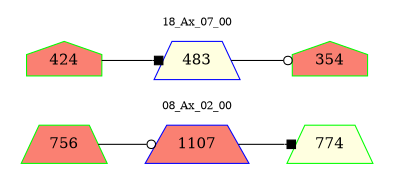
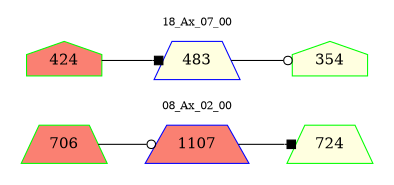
node "354": fillcolor salmon -> lightyellow
node "756": label "756" -> "706"
node "774": label "774" -> "724"
